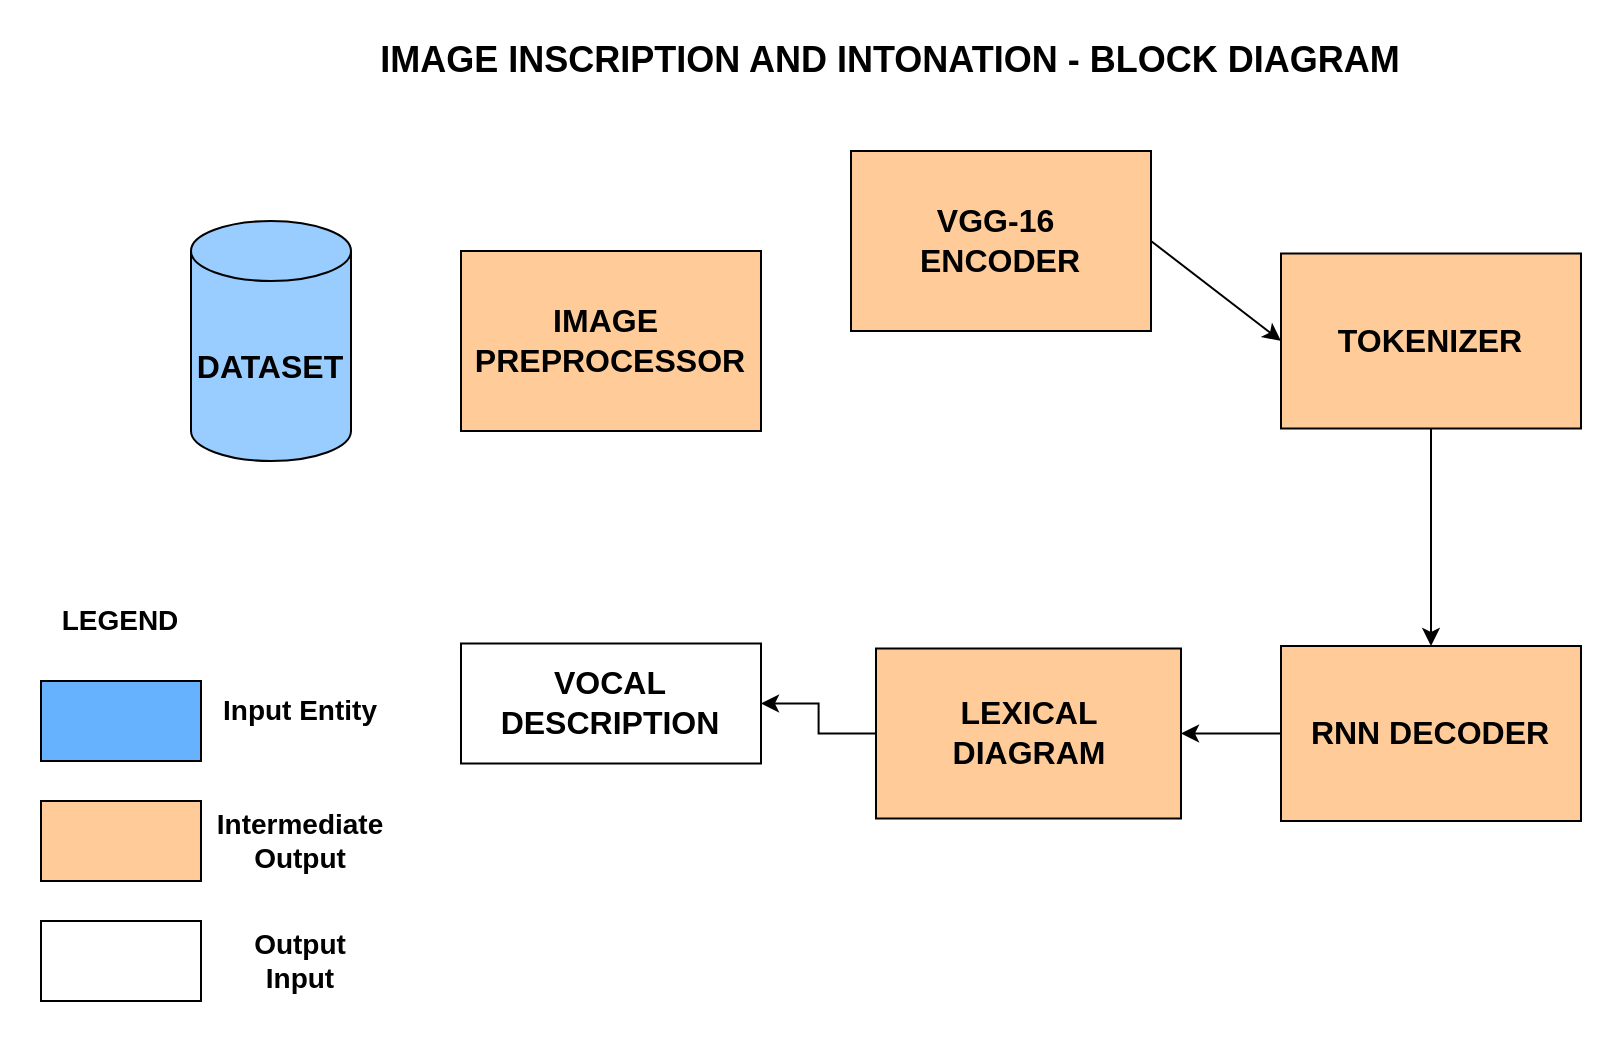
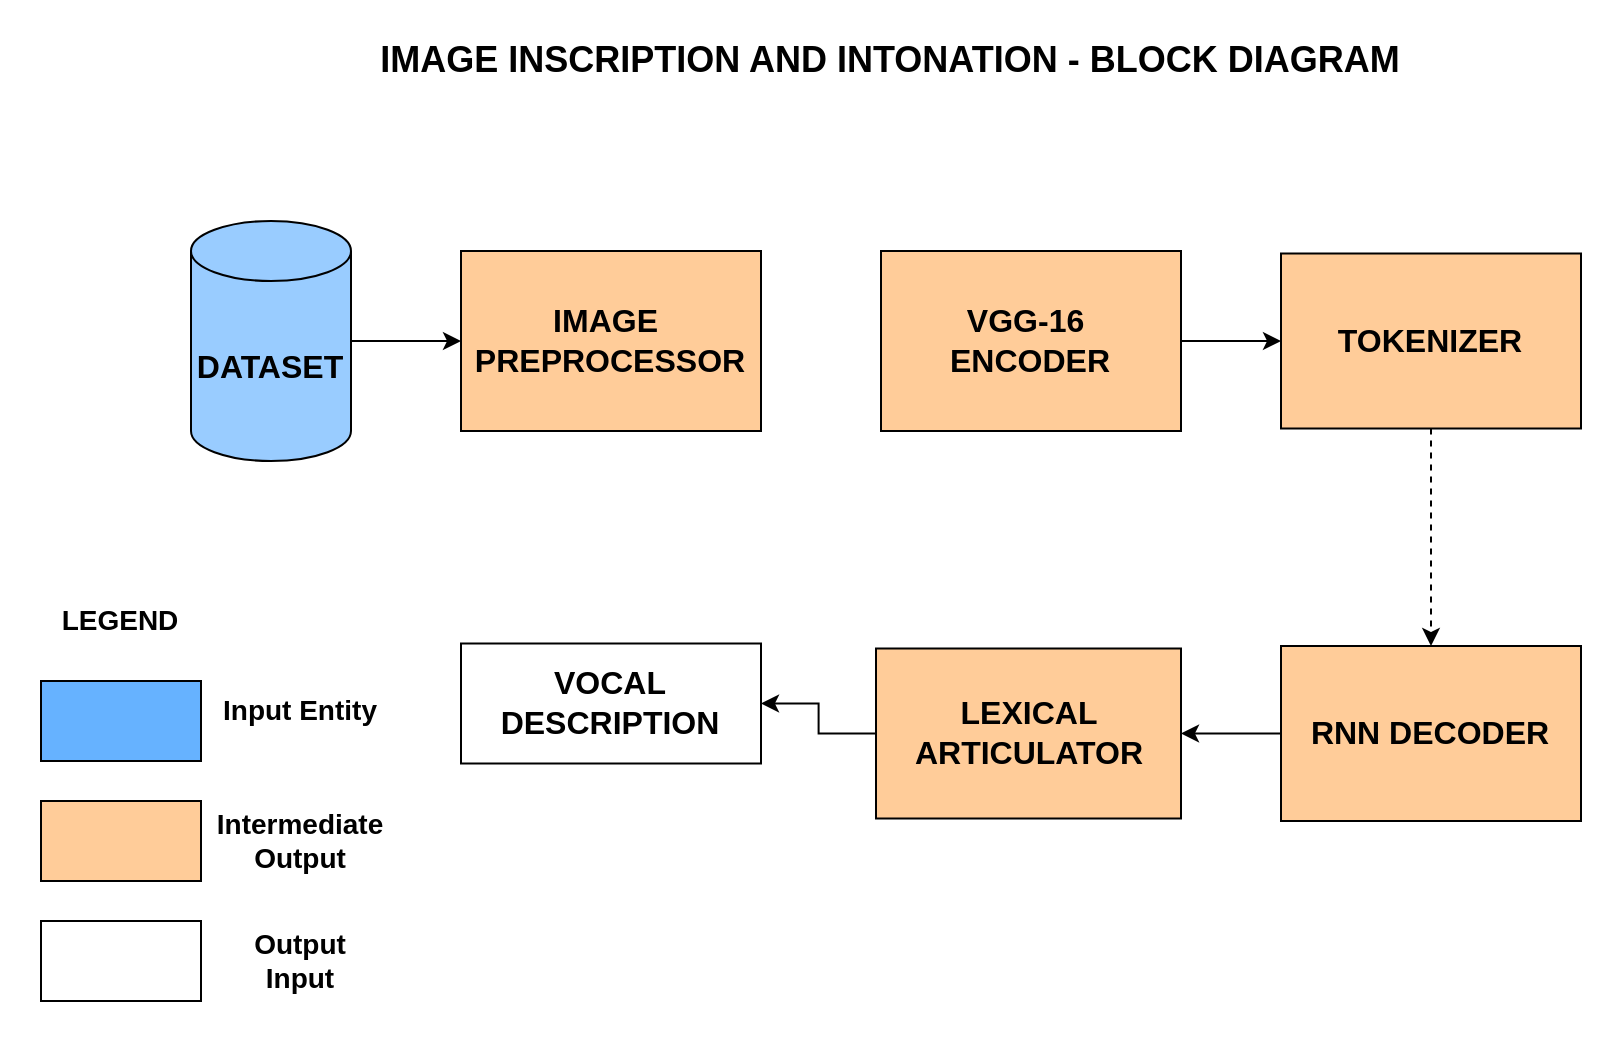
node "VGG-16 ENCODER": moved (1001, 241) -> (1031, 341)
edge "DATASET" -> "IMAGE PREPROCESSOR": added
edge "TOKENIZER" -> "RNN DECODER": style solid -> dashed
node "LEXICAL DIAGRAM": label "LEXICAL DIAGRAM" -> "LEXICAL ARTICULATOR"
